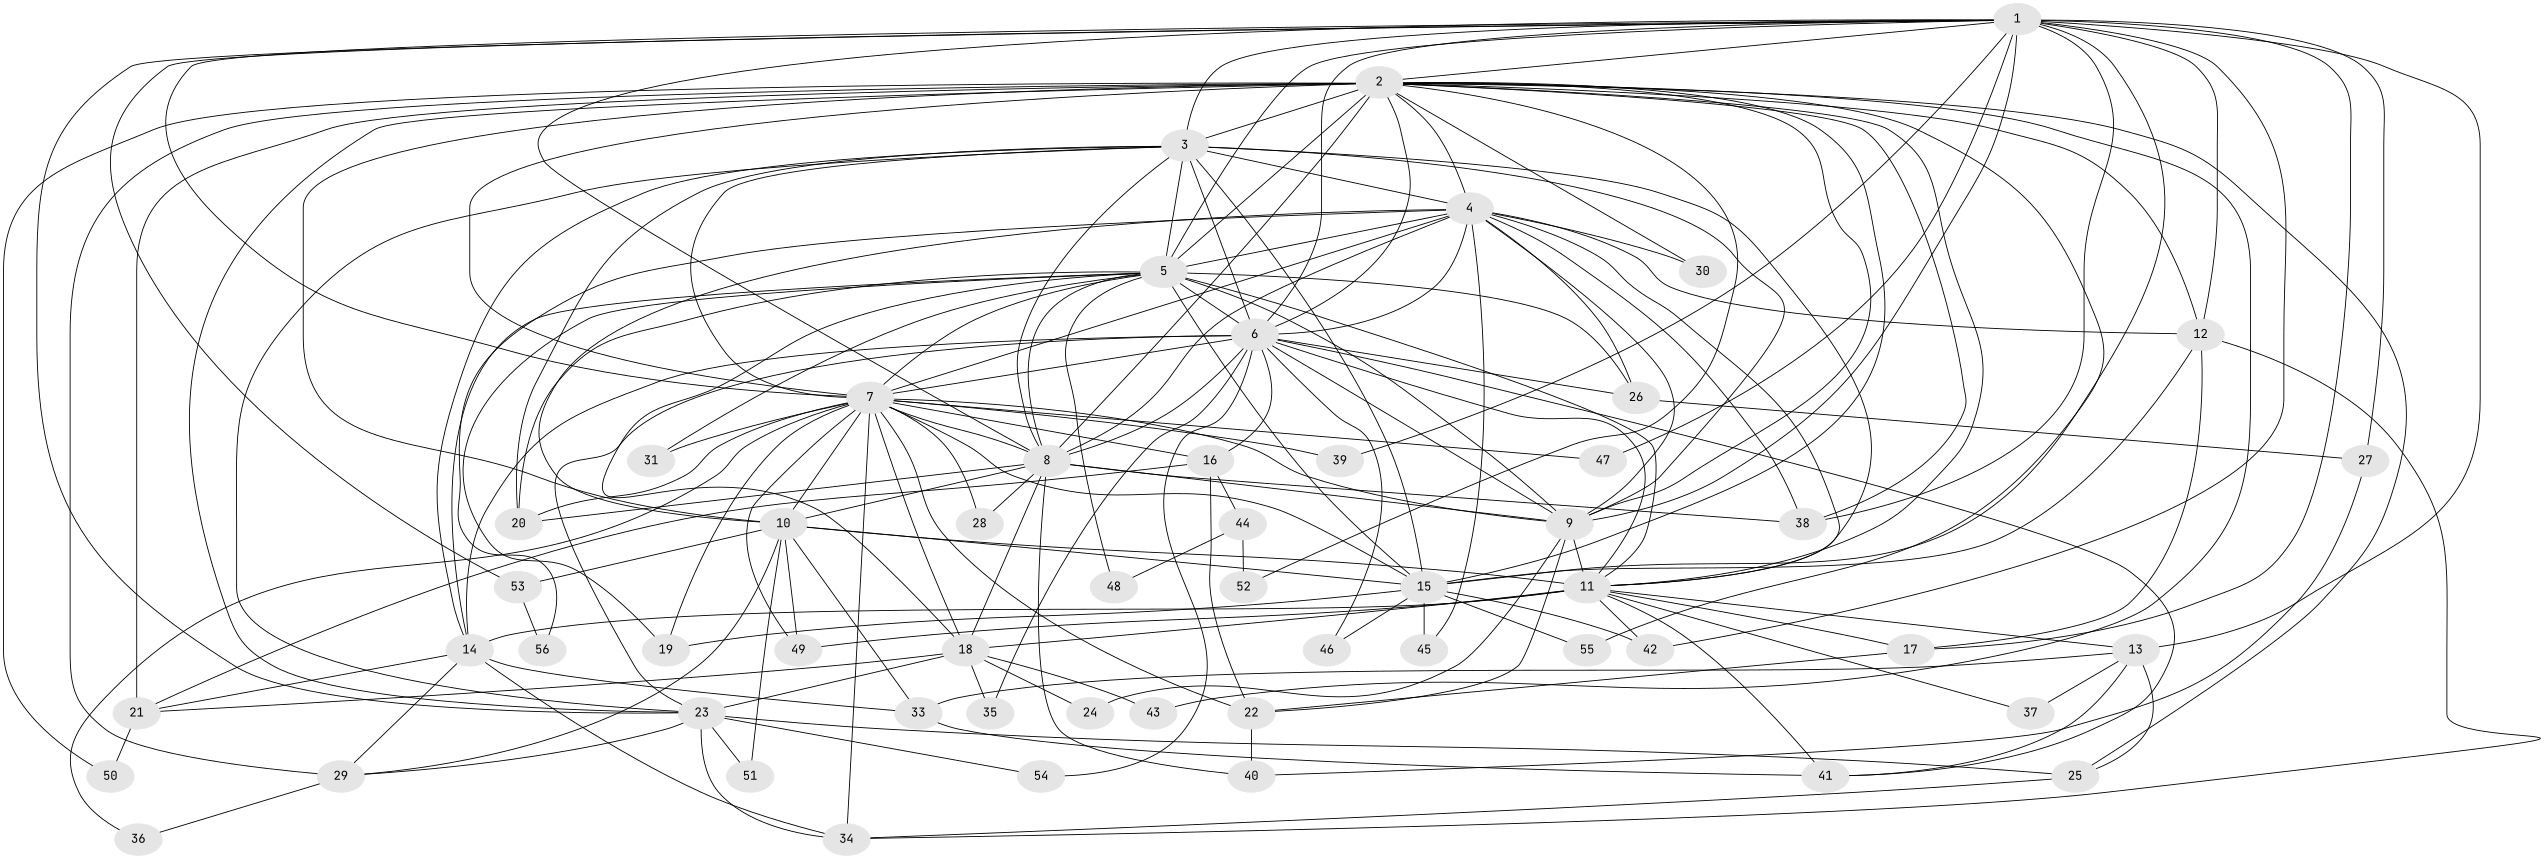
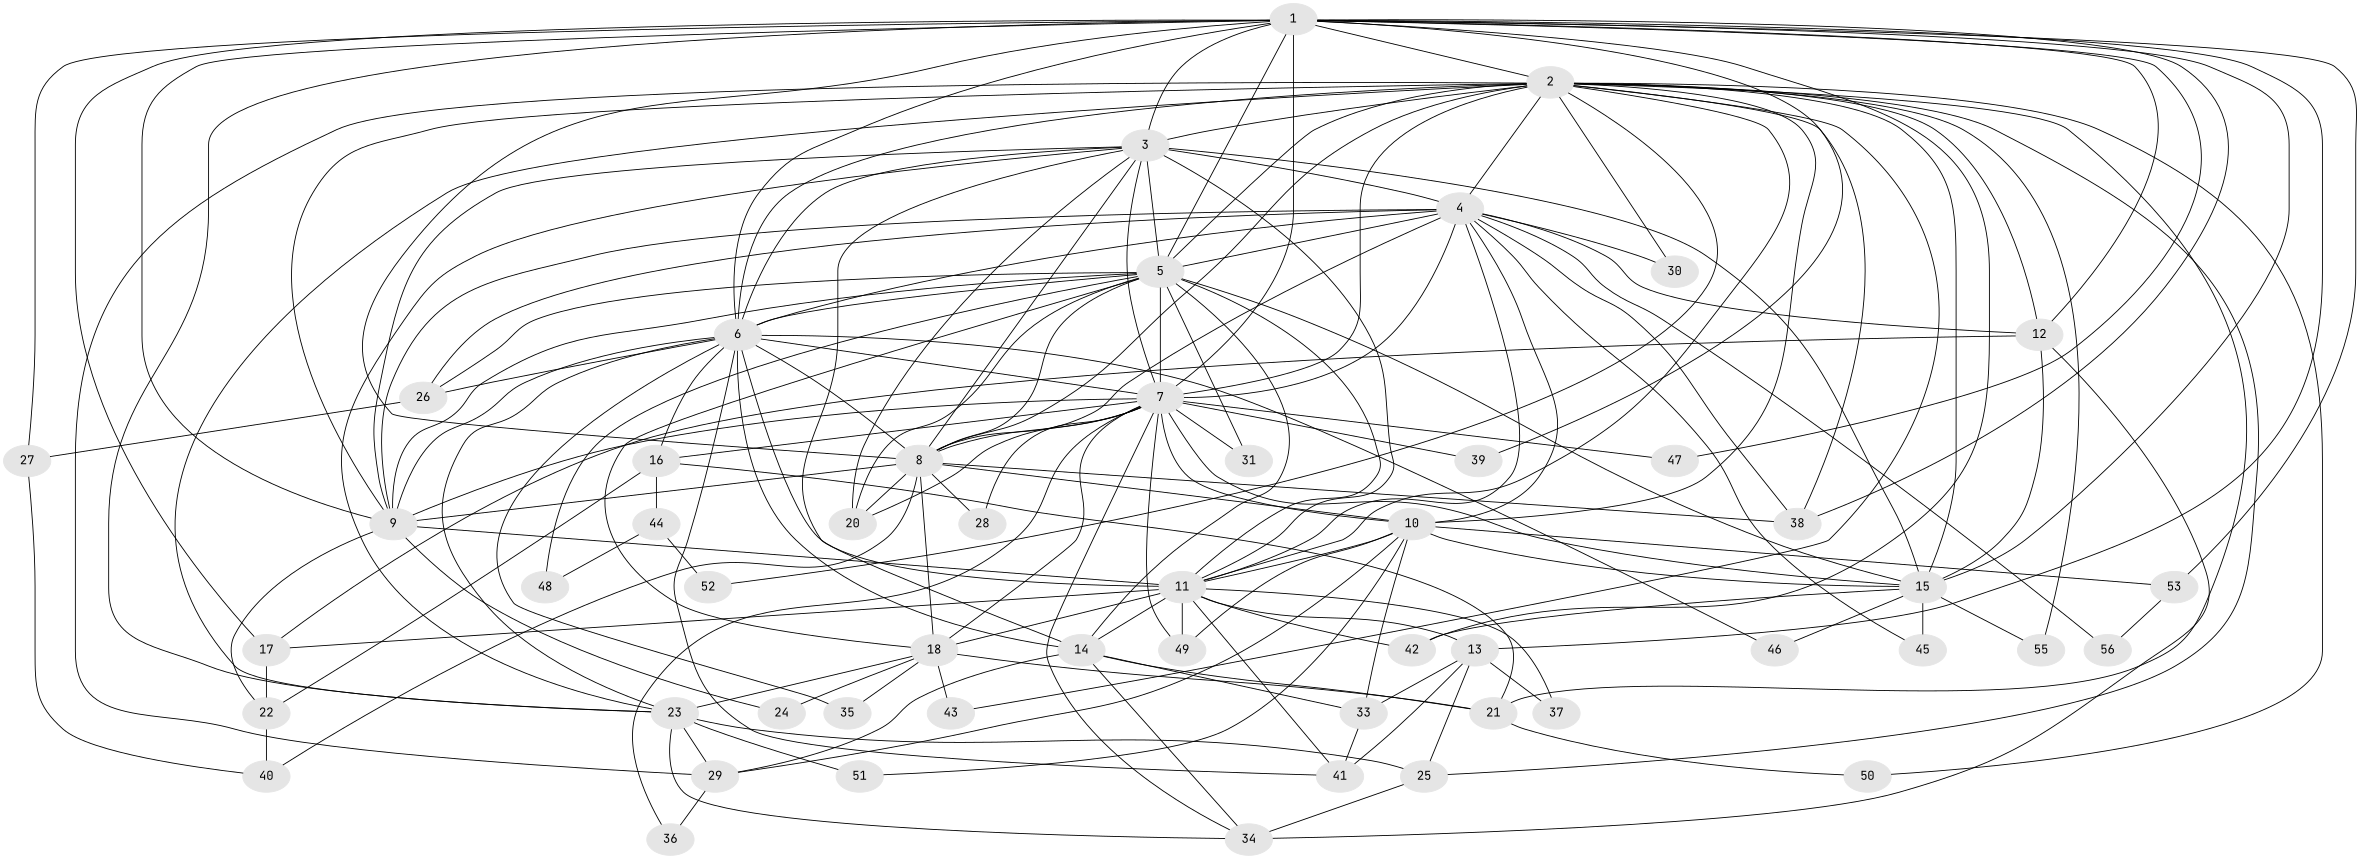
edge "7" -- "22": removed
node "19": removed
node "54": removed
